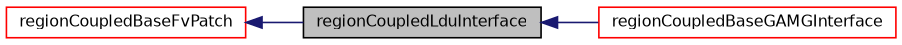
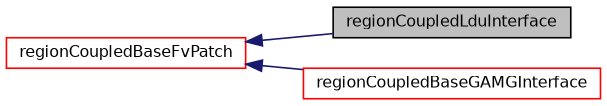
edge "regionCoupledBaseGAMGInterface" -> "regionCoupledLduInterface": now "regionCoupledBaseGAMGInterface" -> "regionCoupledBaseFvPatch"
